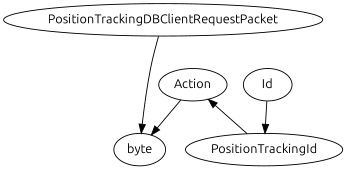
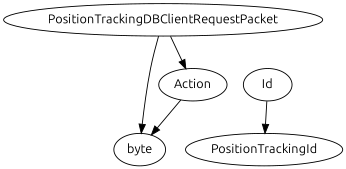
edge "PositionTrackingId" -> "Action": now "PositionTrackingDBClientRequestPacket" -> "Action"
